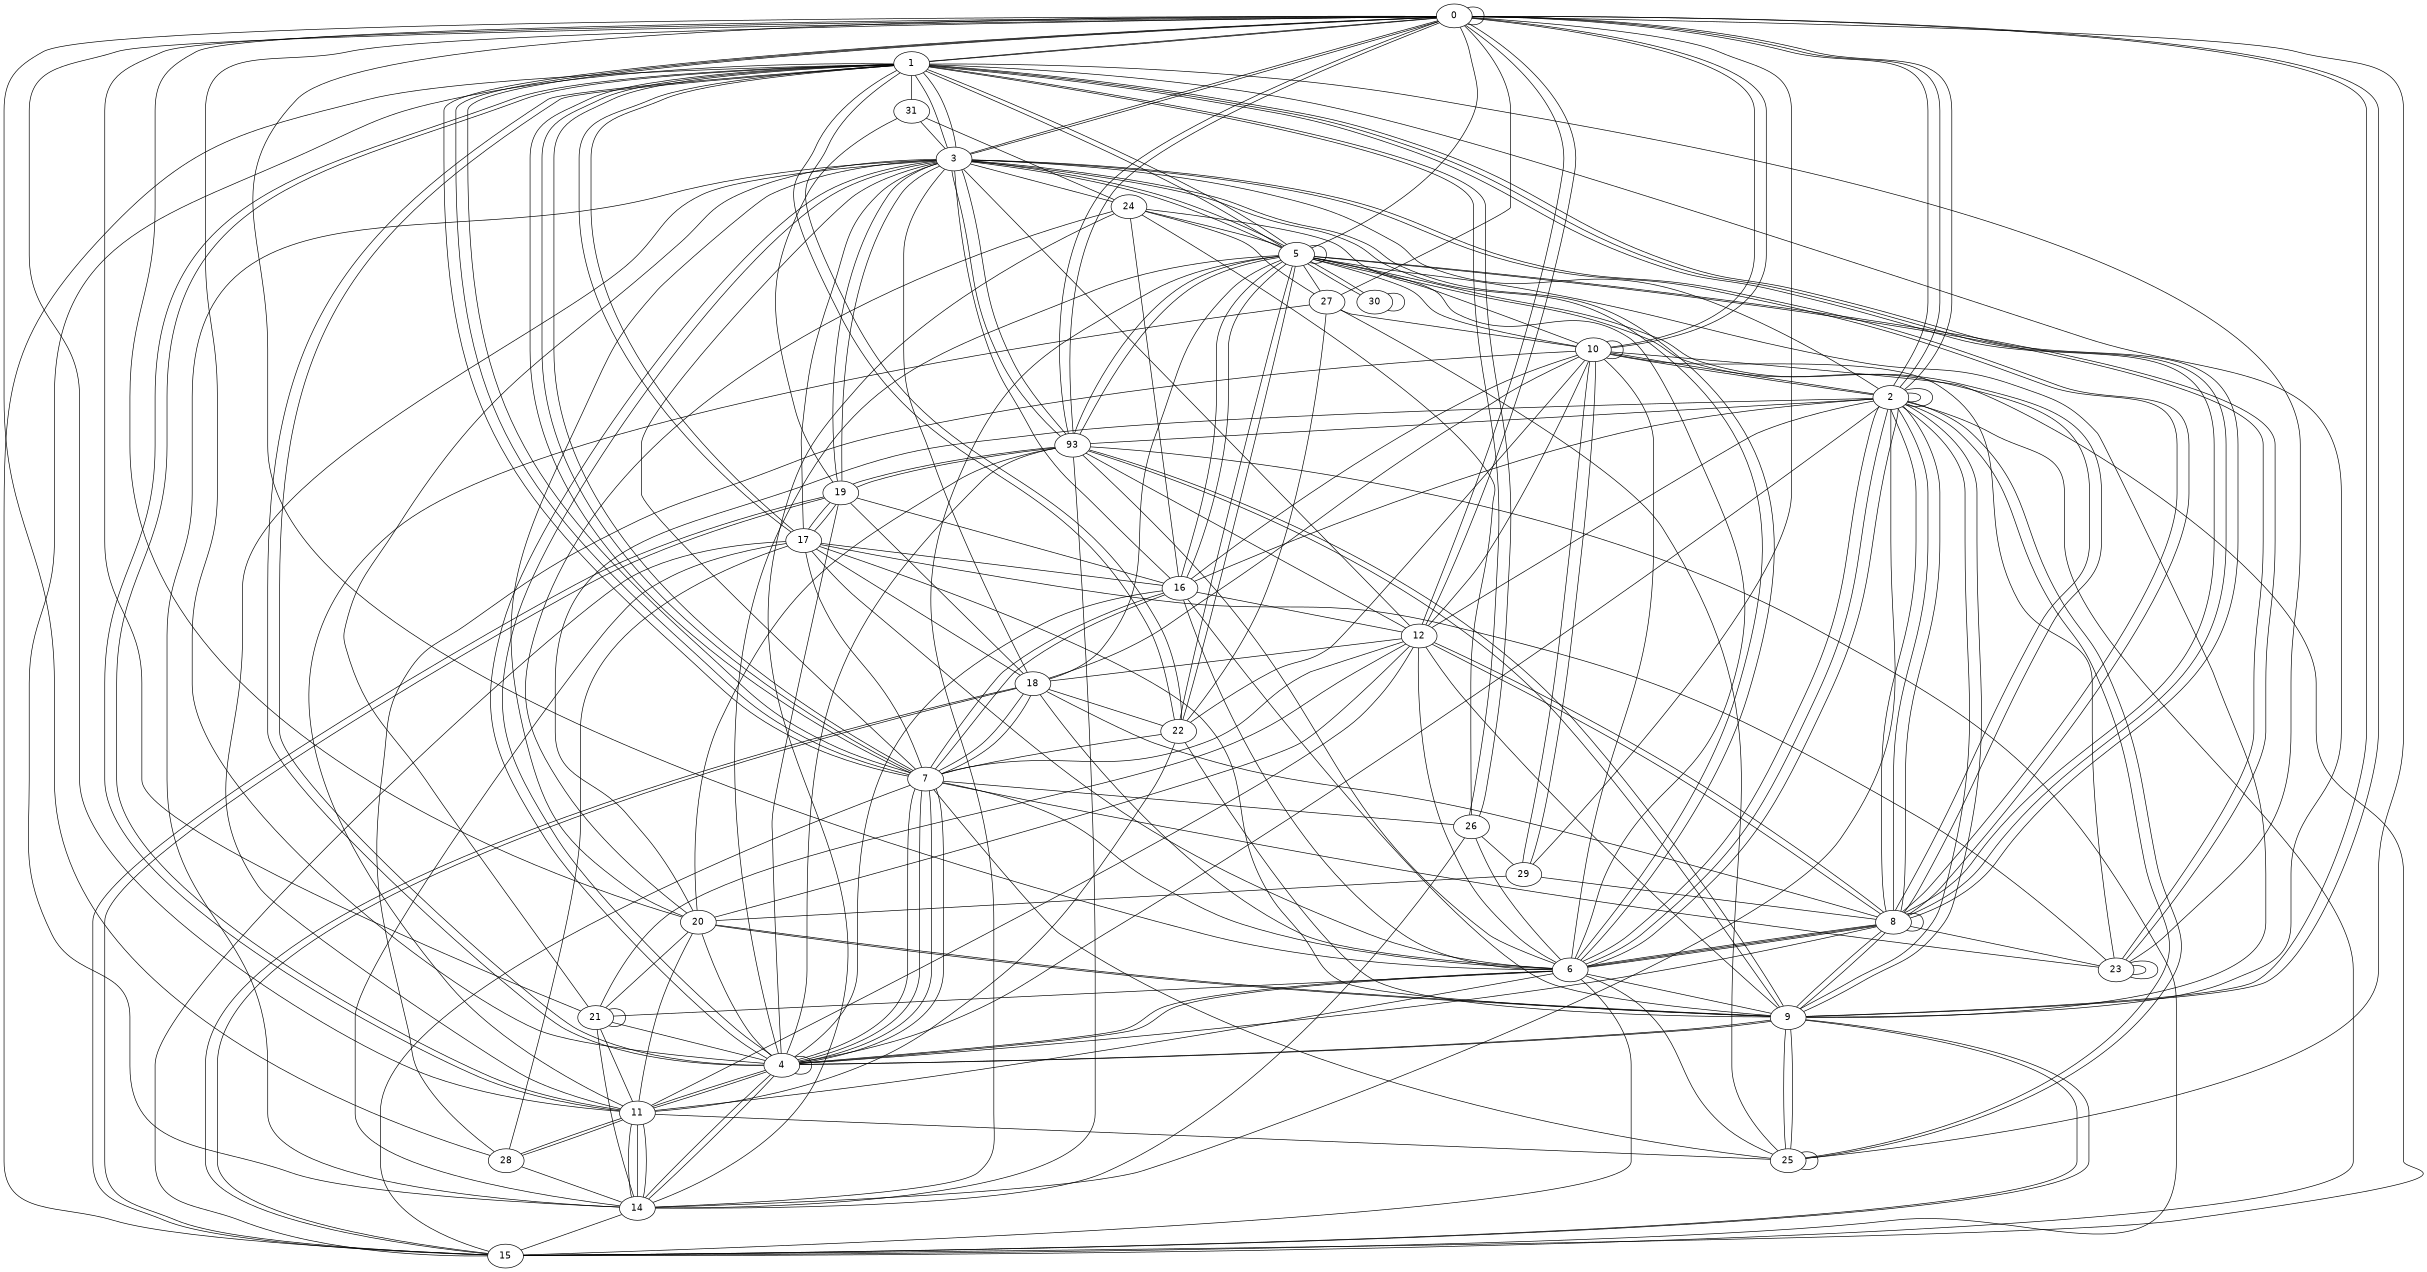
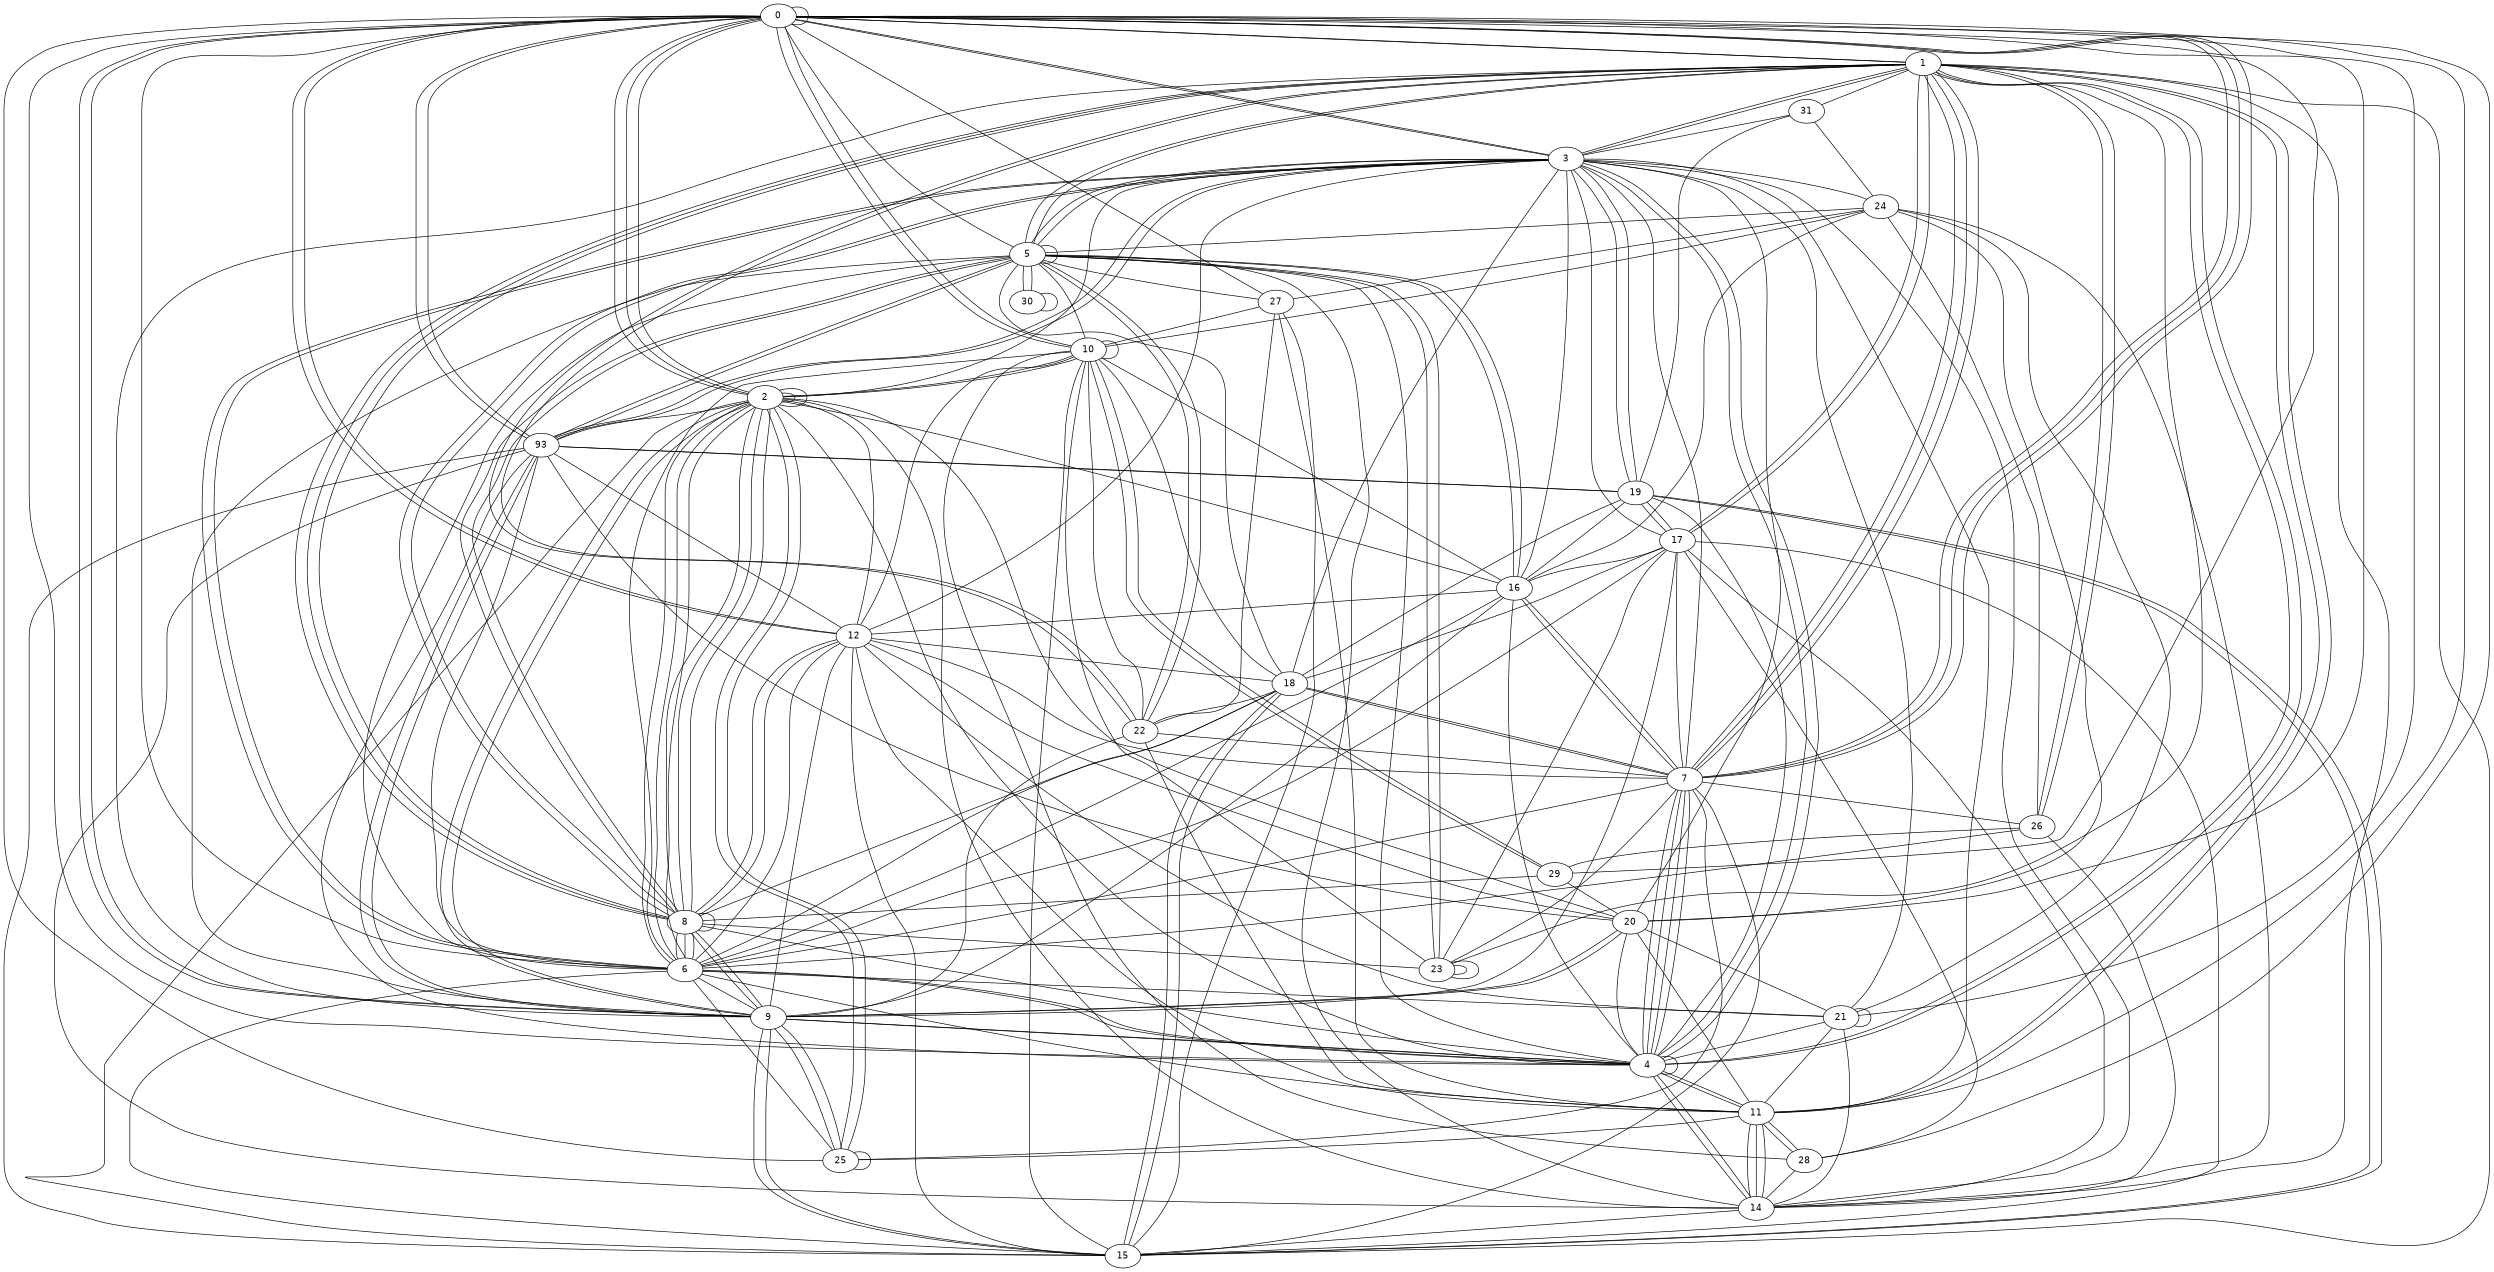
edge "24" -- "21": added
edge "27" -- "25": now "27" -- "15"
edge "12" -- "15": added
